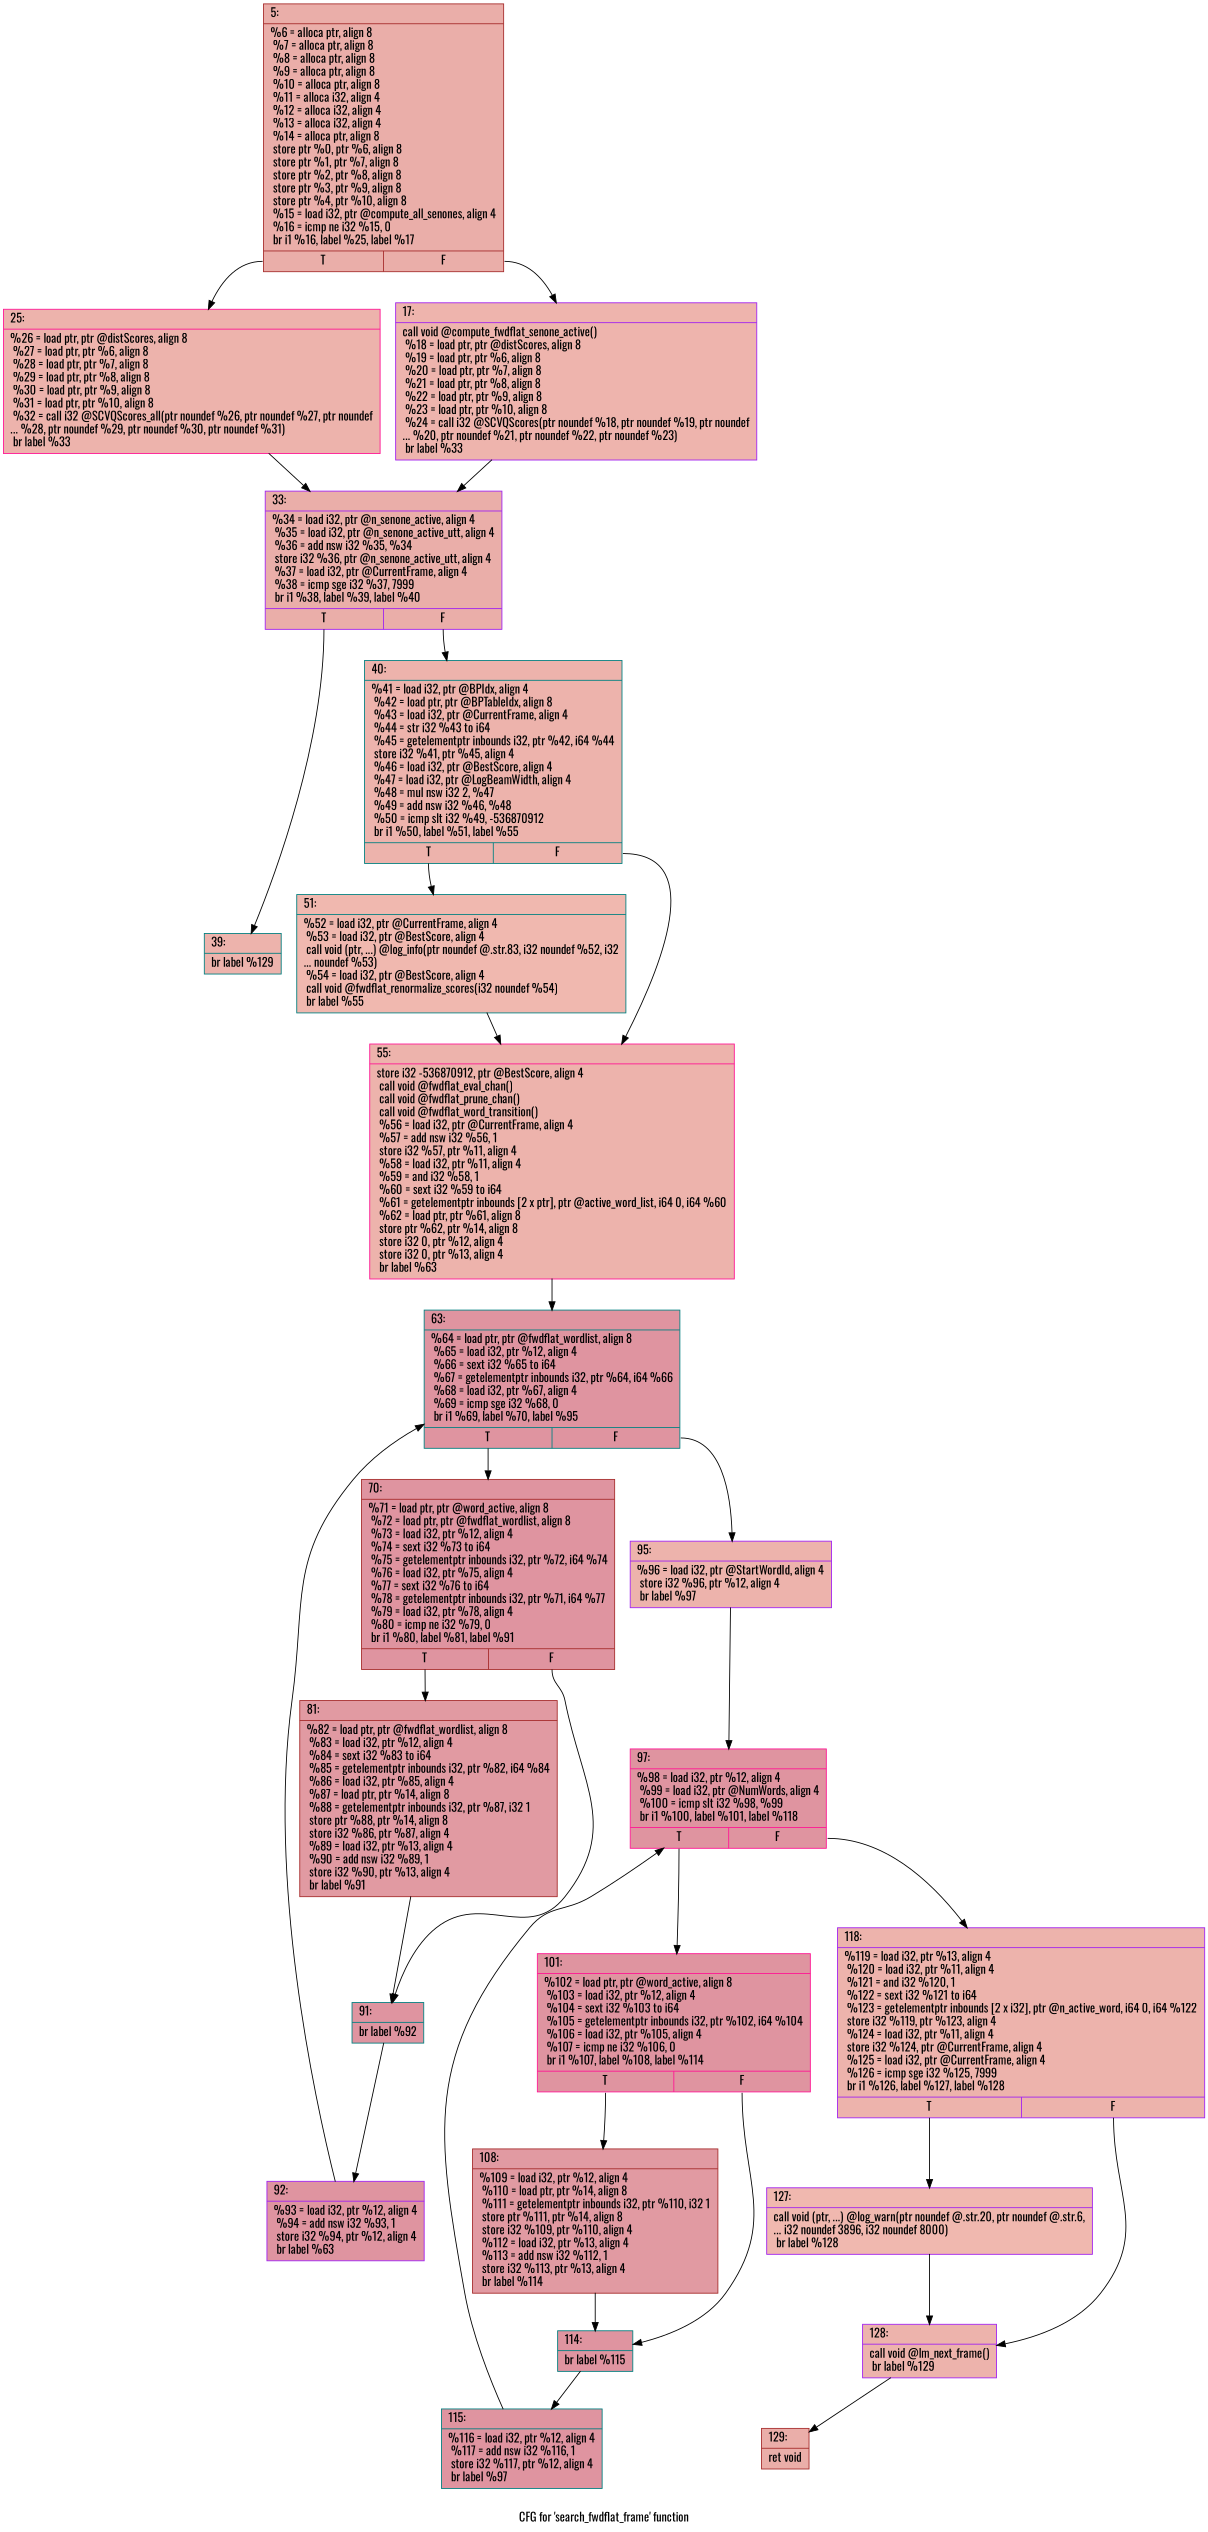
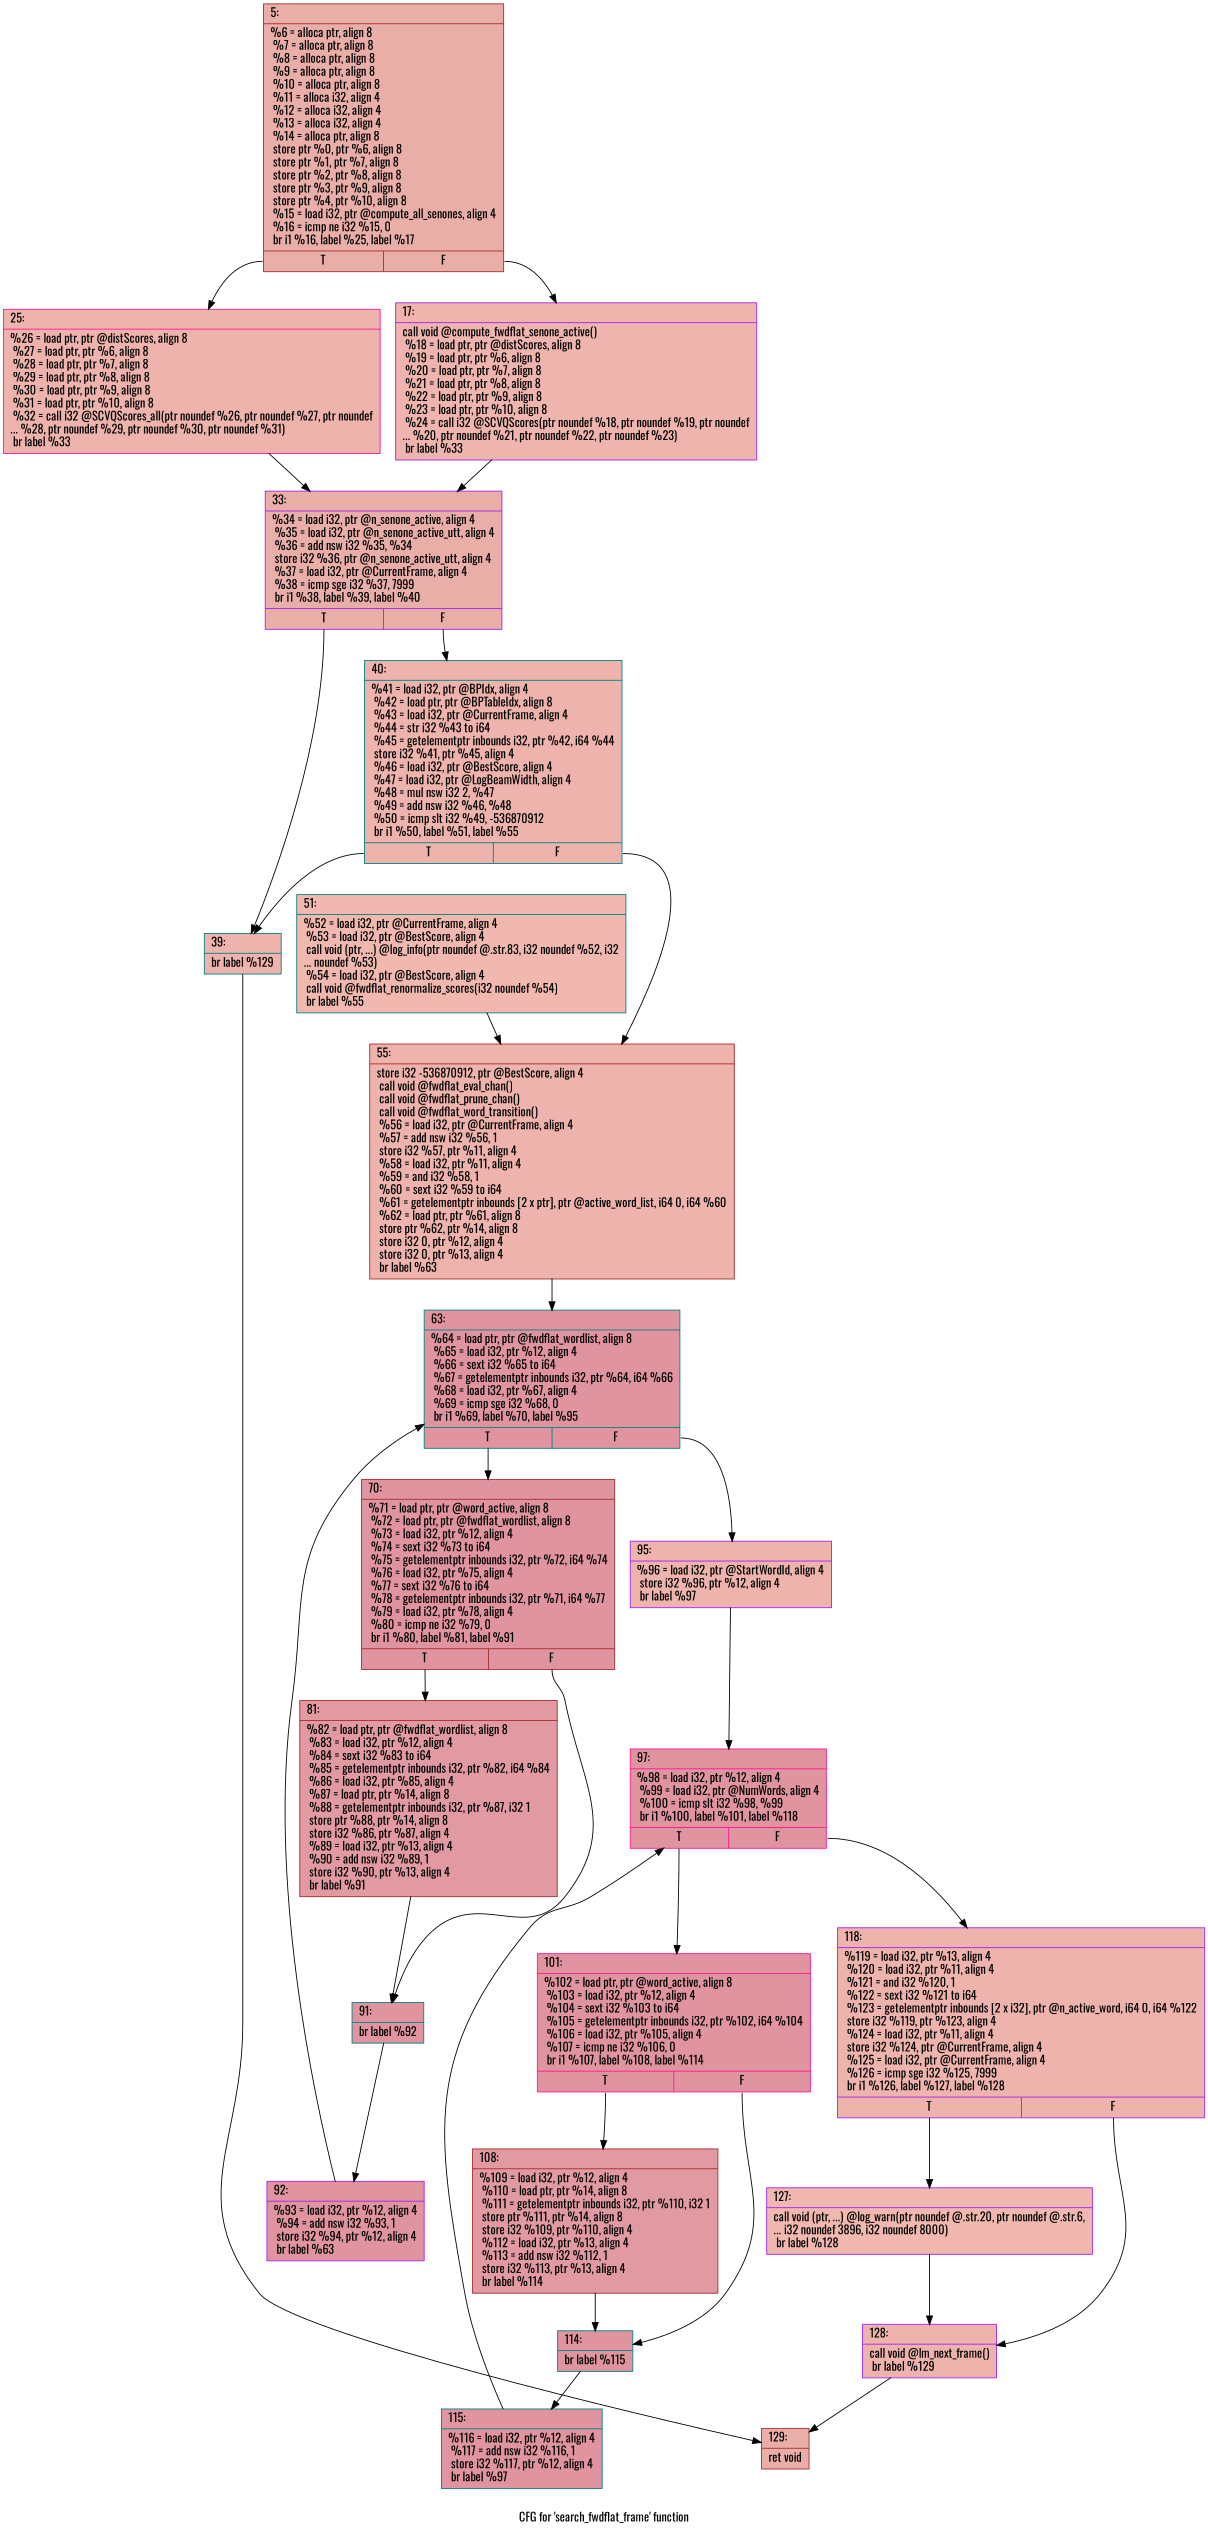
edge "40:" -> "51:": now "40:" -> "39:"
node "55:": color deeppink -> brown
edge "39:" -> "129:": added
